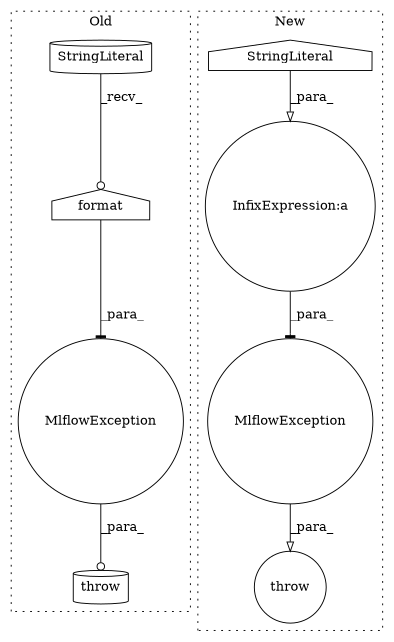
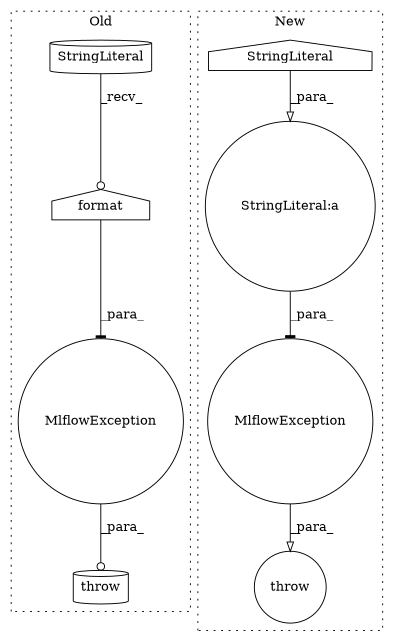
node "InfixExpression:a": label "InfixExpression:a" -> "StringLiteral:a"
